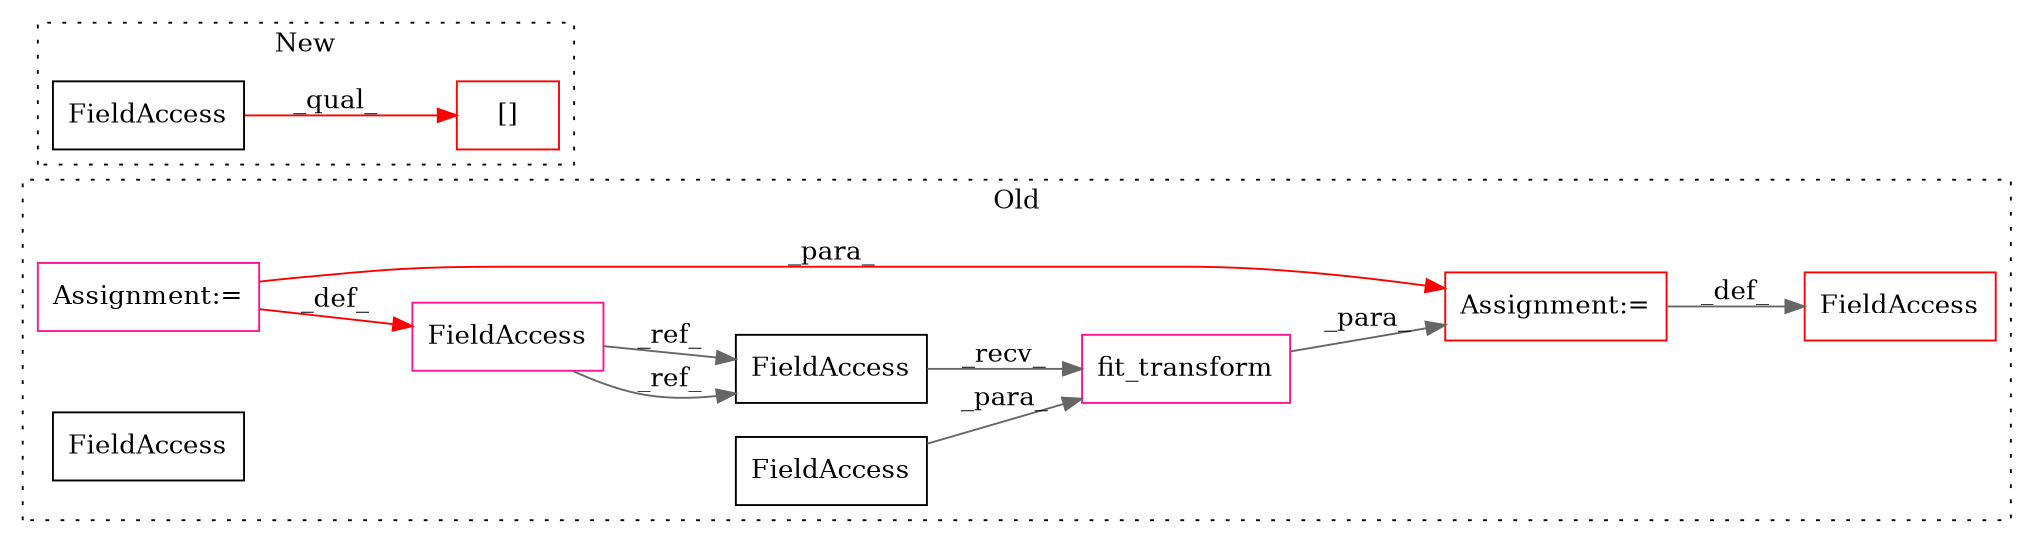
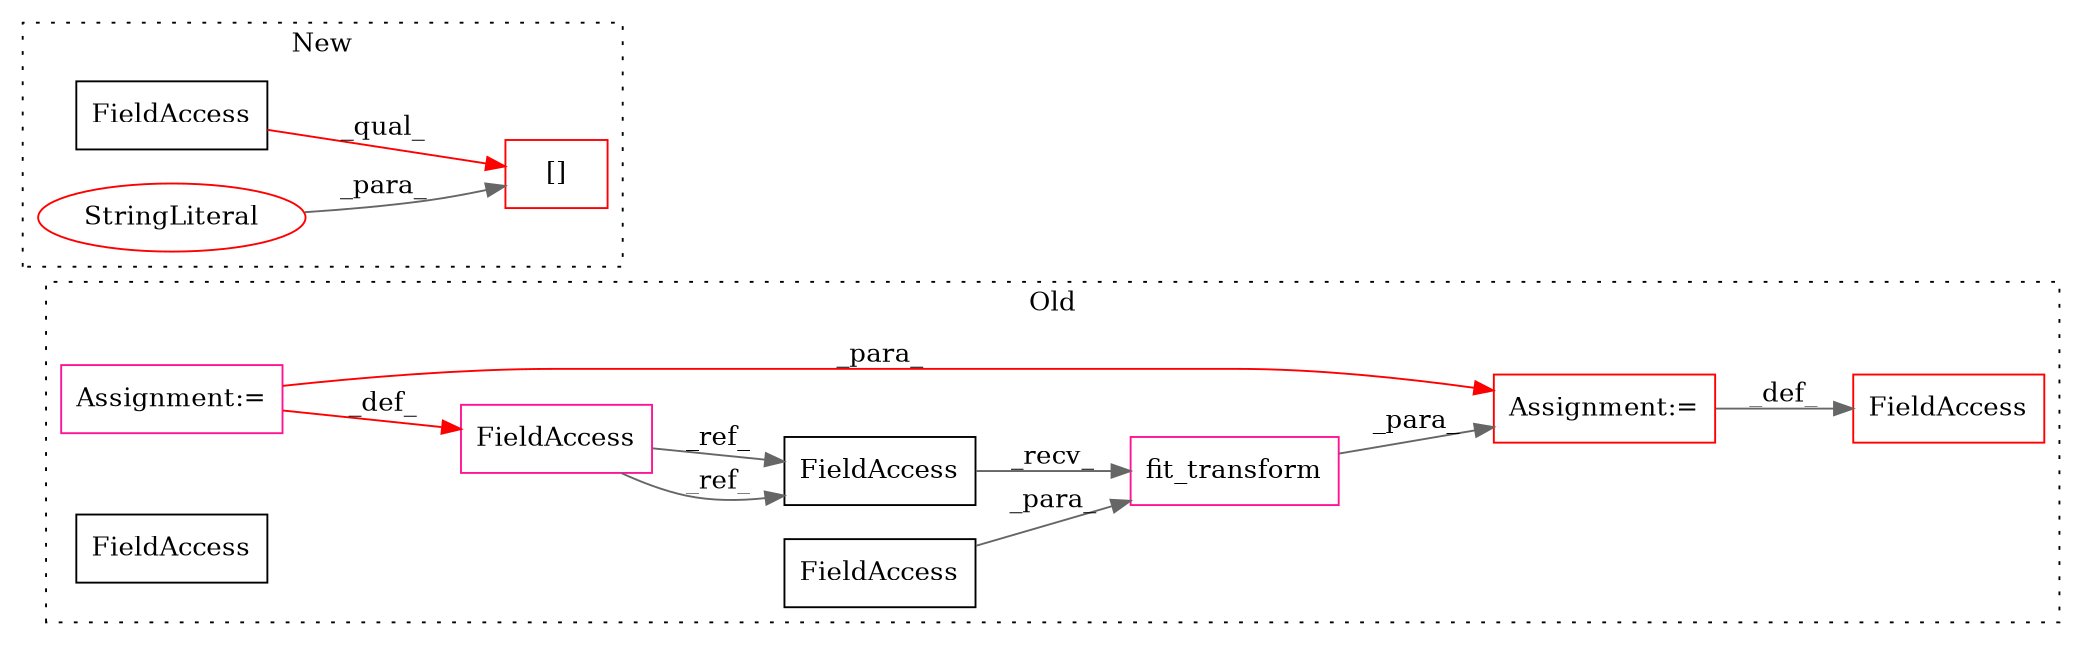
node "StringLiteral": added
